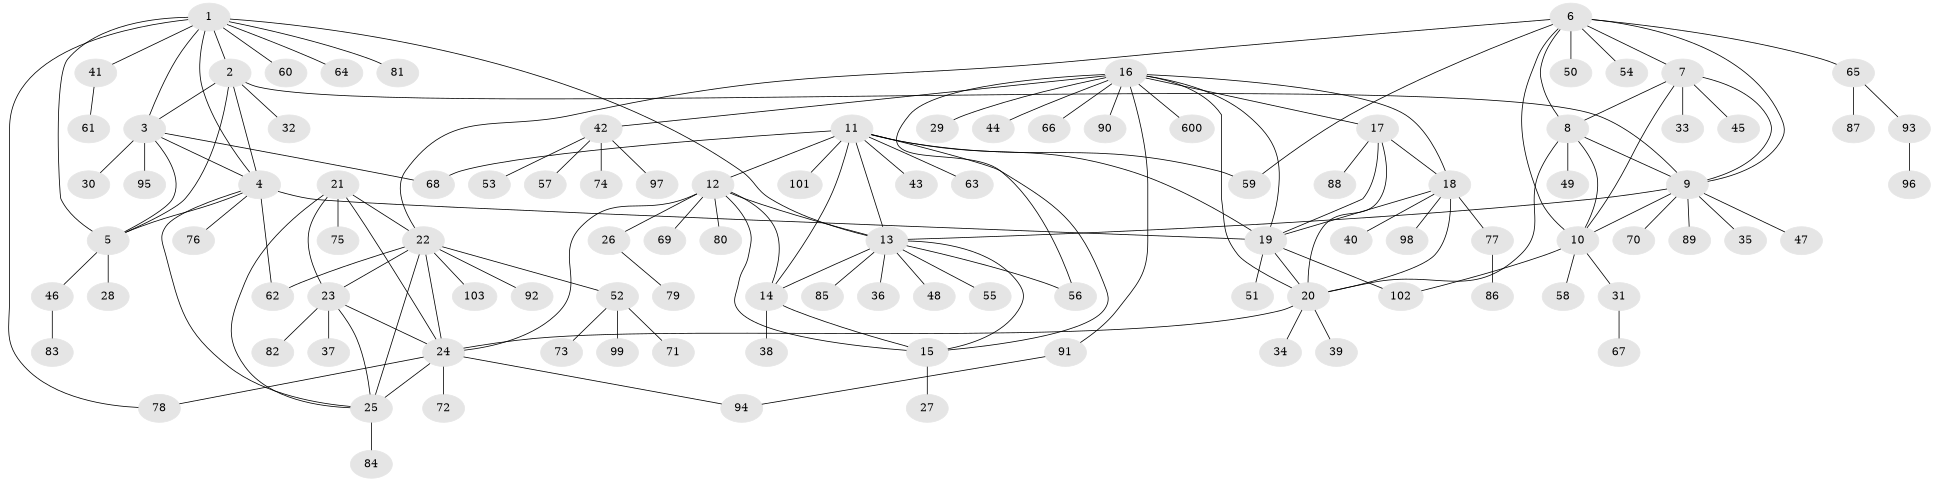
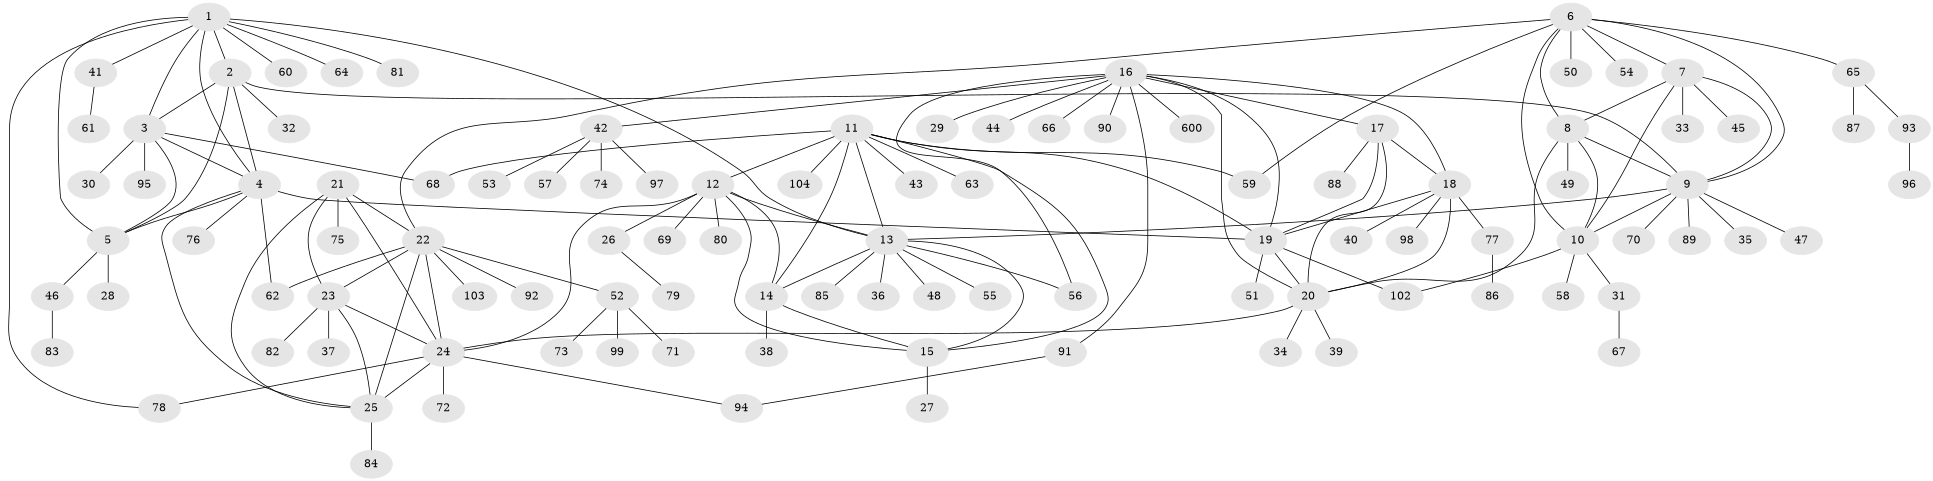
node "101": label "101" -> "104"
